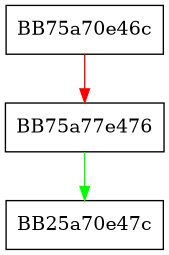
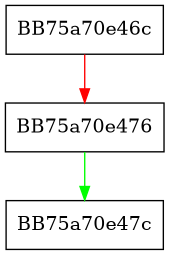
node "BB75a77e476": label "BB75a77e476" -> "BB75a70e476"
node "BB25a70e47c": label "BB25a70e47c" -> "BB75a70e47c"
